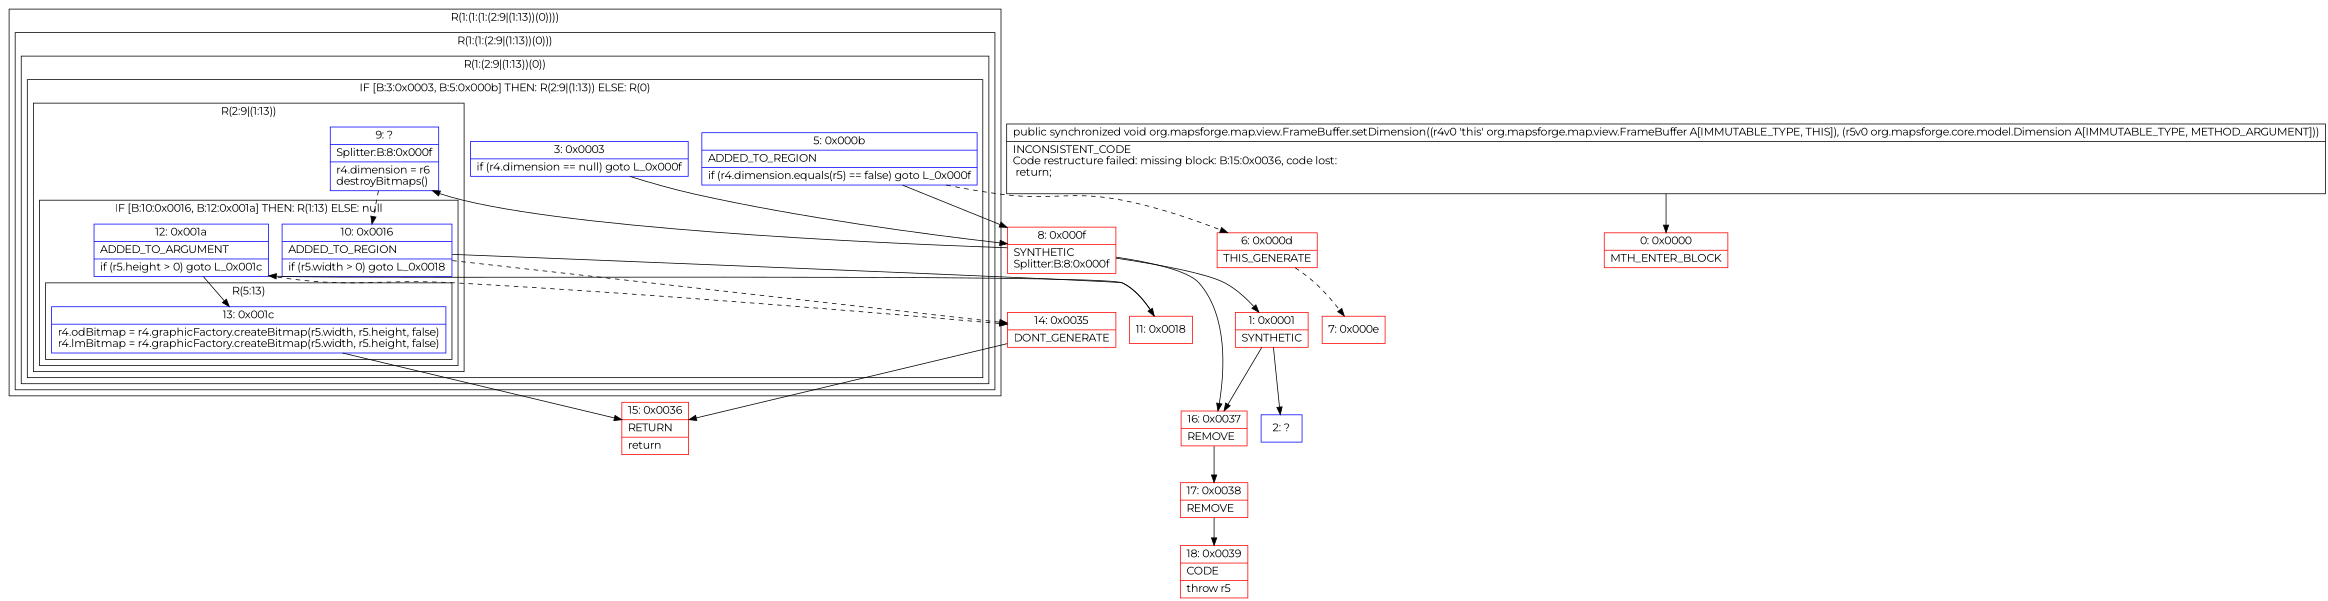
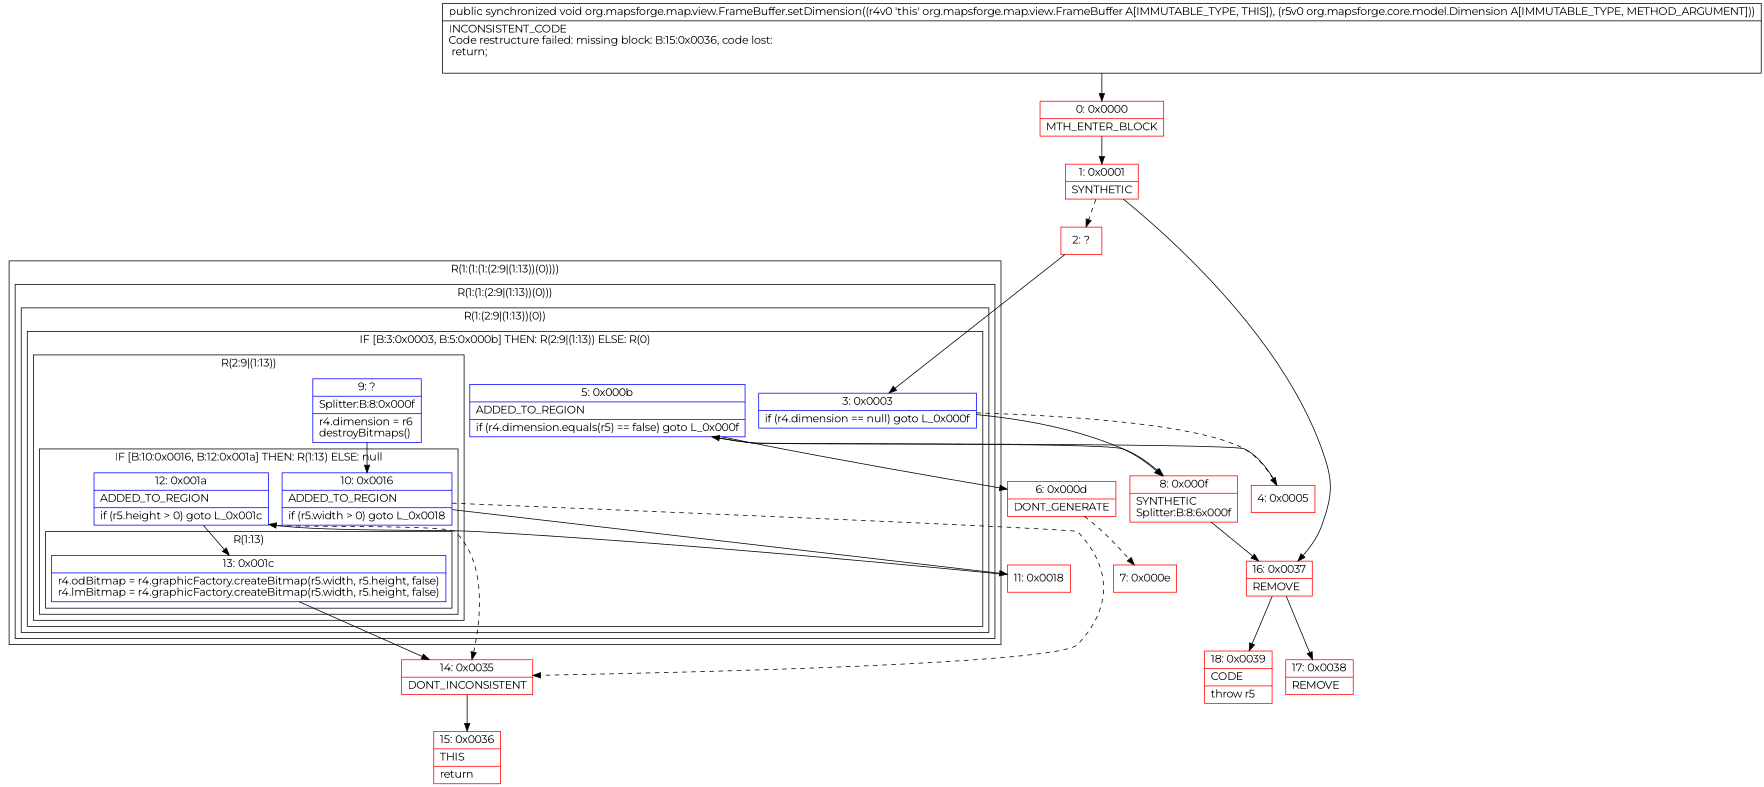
edge "5: 0x000b" -> "6: 0x000d": style dashed -> solid
edge "9: ?" -> "10: 0x0016": style dashed -> solid
edge "8: 0x000f" -> "9: ?": removed
node "12: 0x001a": text "ADDED_TO_ARGUMENT" -> "ADDED_TO_REGION"
node "6: 0x000d": text "THIS_GENERATE" -> "DONT_GENERATE"
node "8: 0x000f": text "Splitter:B:8:0x000f" -> "Splitter:B:8:6x000f"
edge "8: 0x000f" -> "1: 0x0001": now "0: 0x0000" -> "1: 0x0001"
cluster "R(5:13)": label "R(5:13)" -> "R(1:13)"
edge "2: ?" -> "3: 0x0003": added
node "14: 0x0035": text "DONT_GENERATE" -> "DONT_INCONSISTENT"
edge "1: 0x0001" -> "2: ?": style solid -> dashed
edge "13: 0x001c" -> "15: 0x0036": now "13: 0x001c" -> "14: 0x0035"
node "15: 0x0036": text "RETURN" -> "THIS"
node "2: ?": color blue -> red
node "4: 0x0005": added
edge "17: 0x0038" -> "18: 0x0039": now "16: 0x0037" -> "18: 0x0039"
